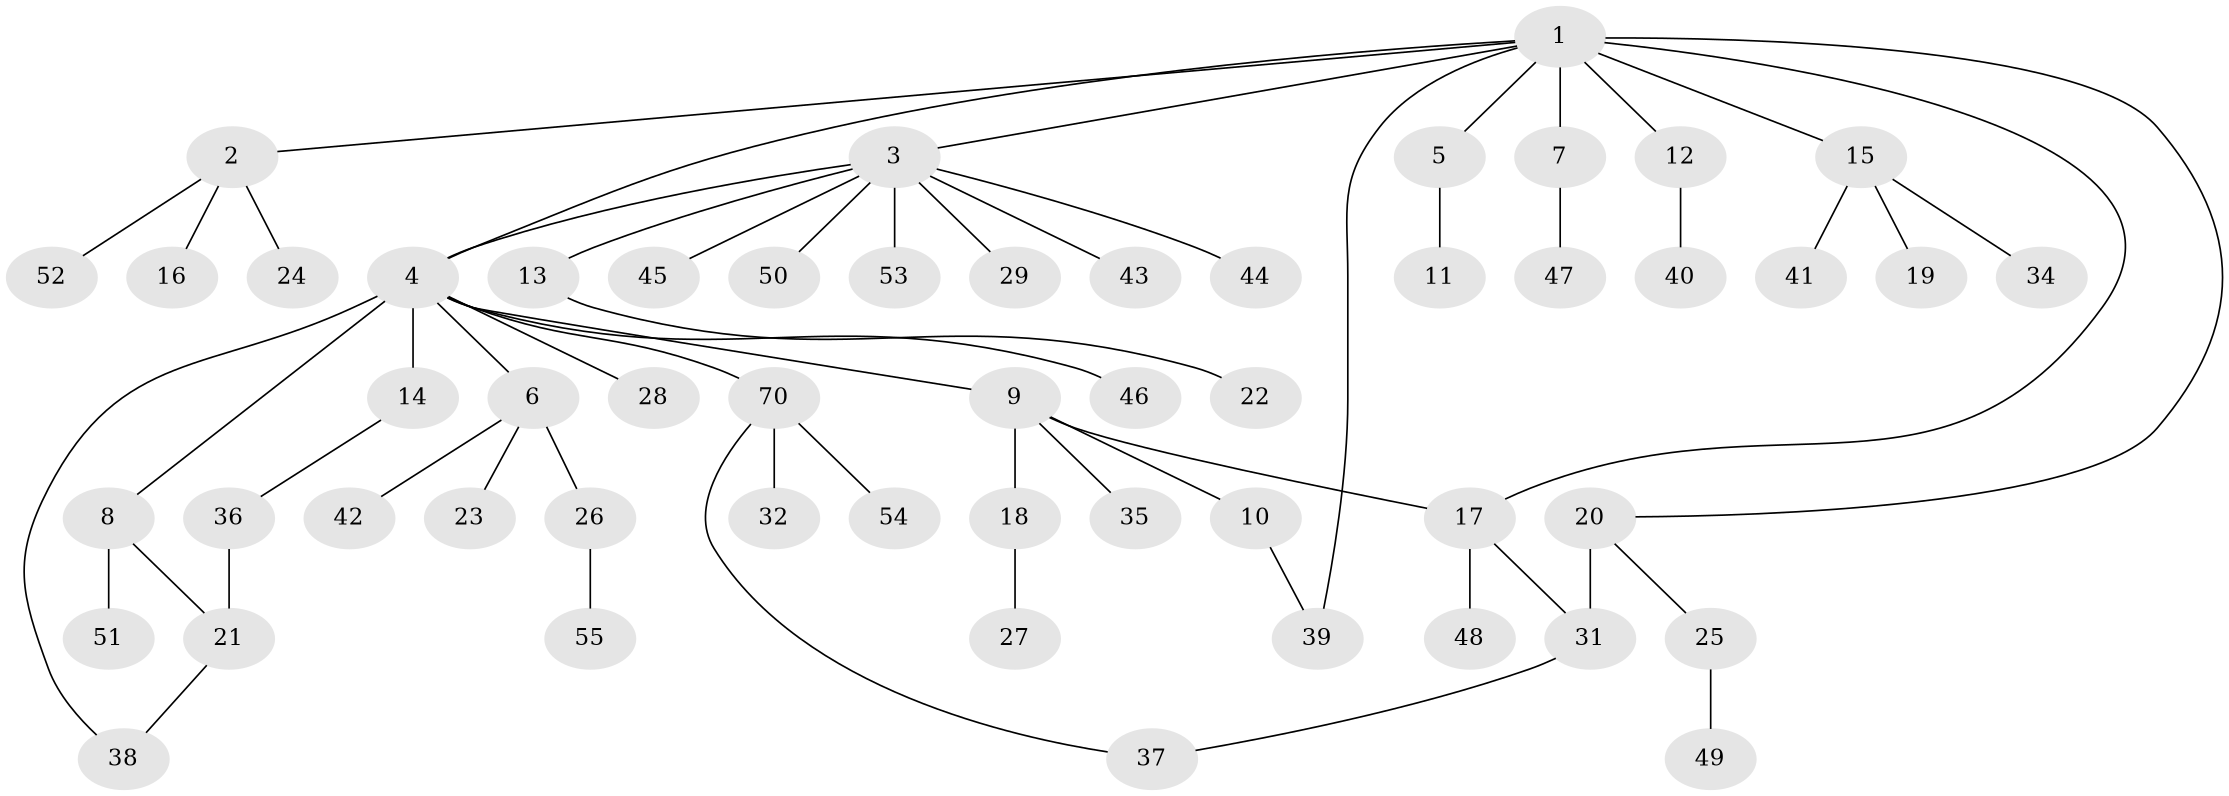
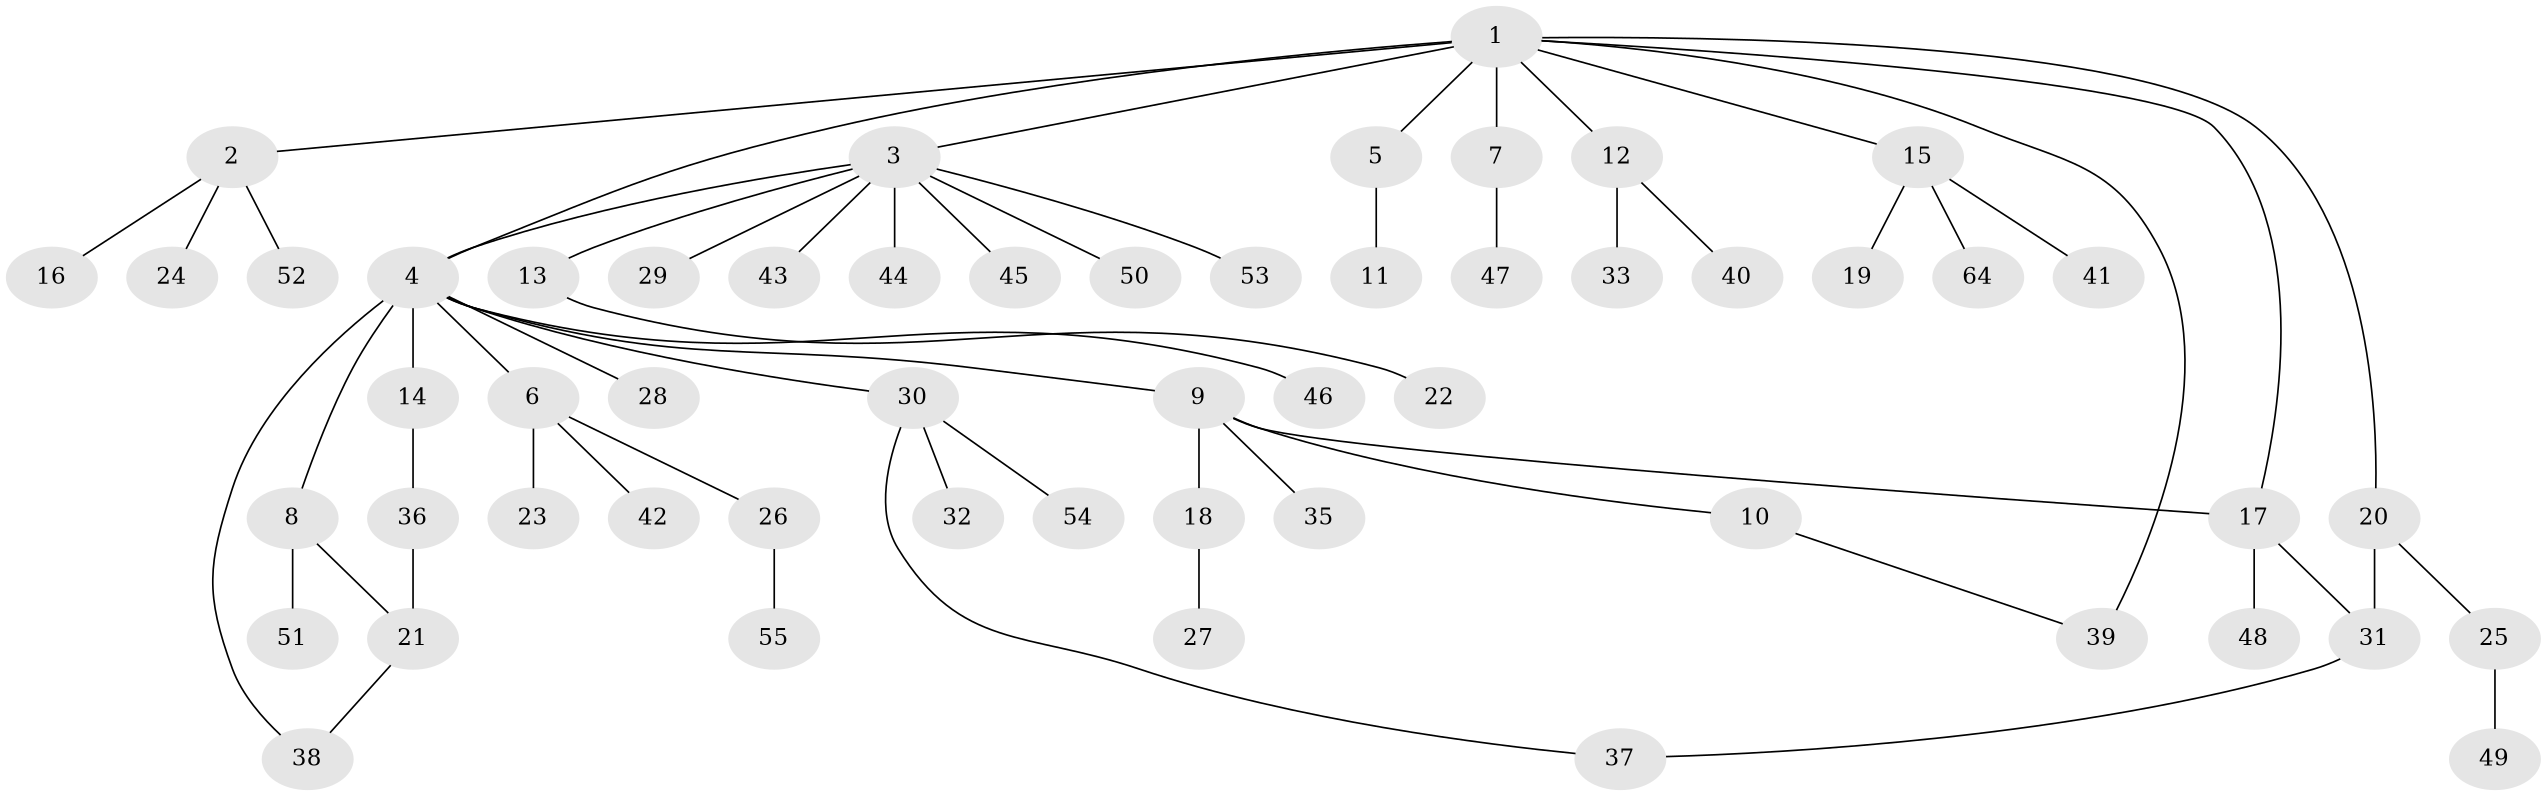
node "33": added
node "34": label "34" -> "64"
node "70": label "70" -> "30"
